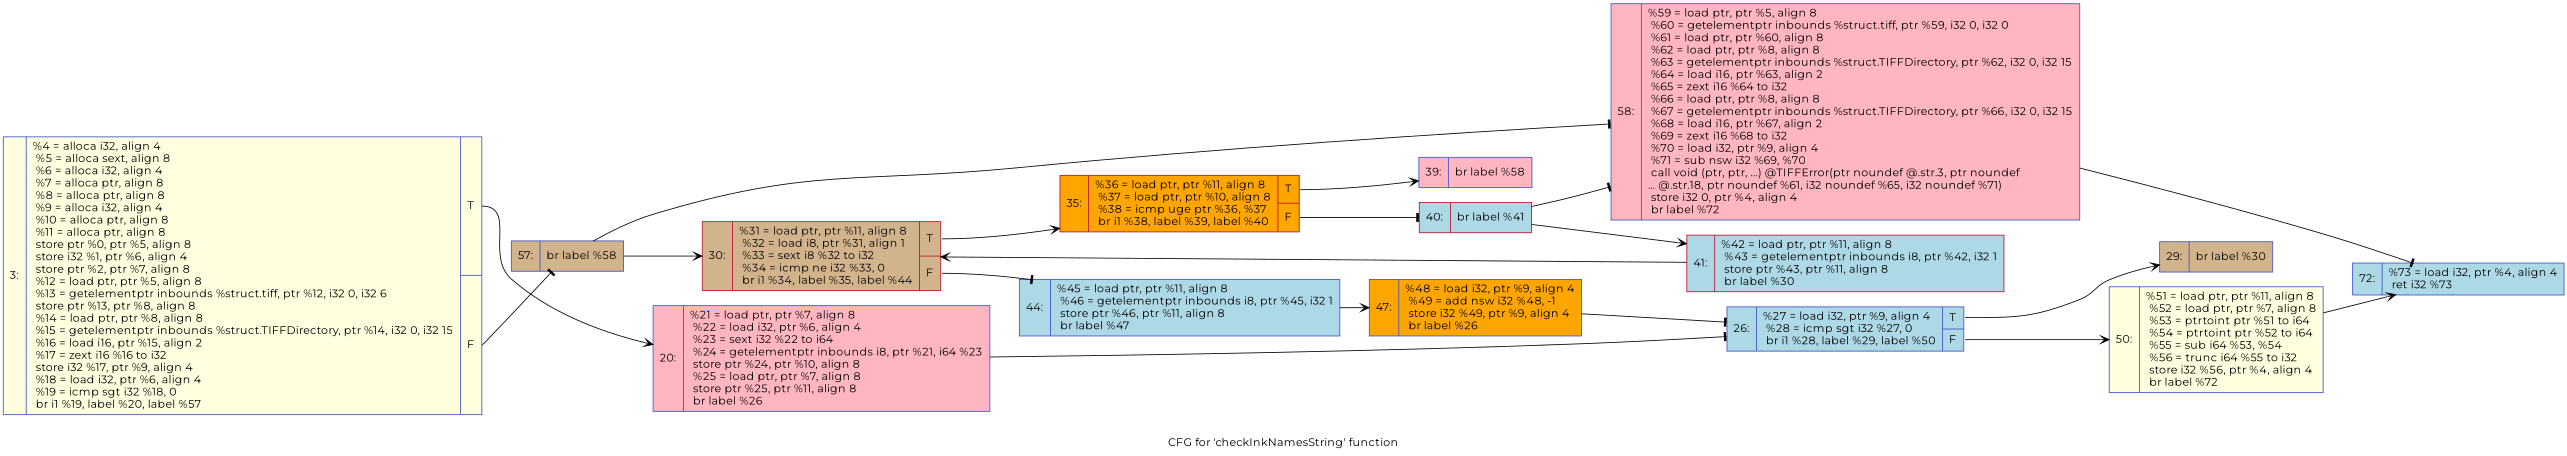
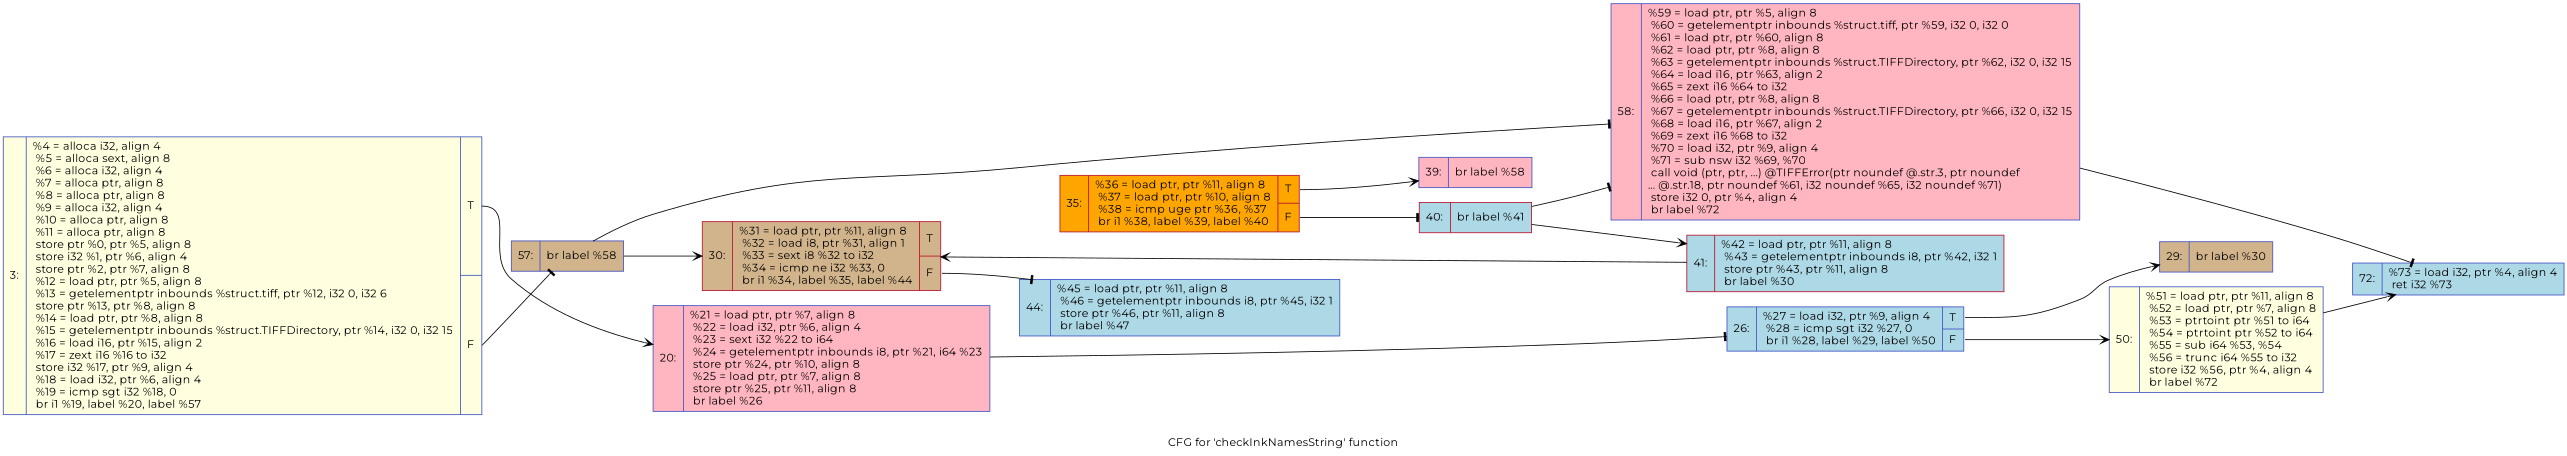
edge "30:" -> "35:": removed
node "47:": removed
